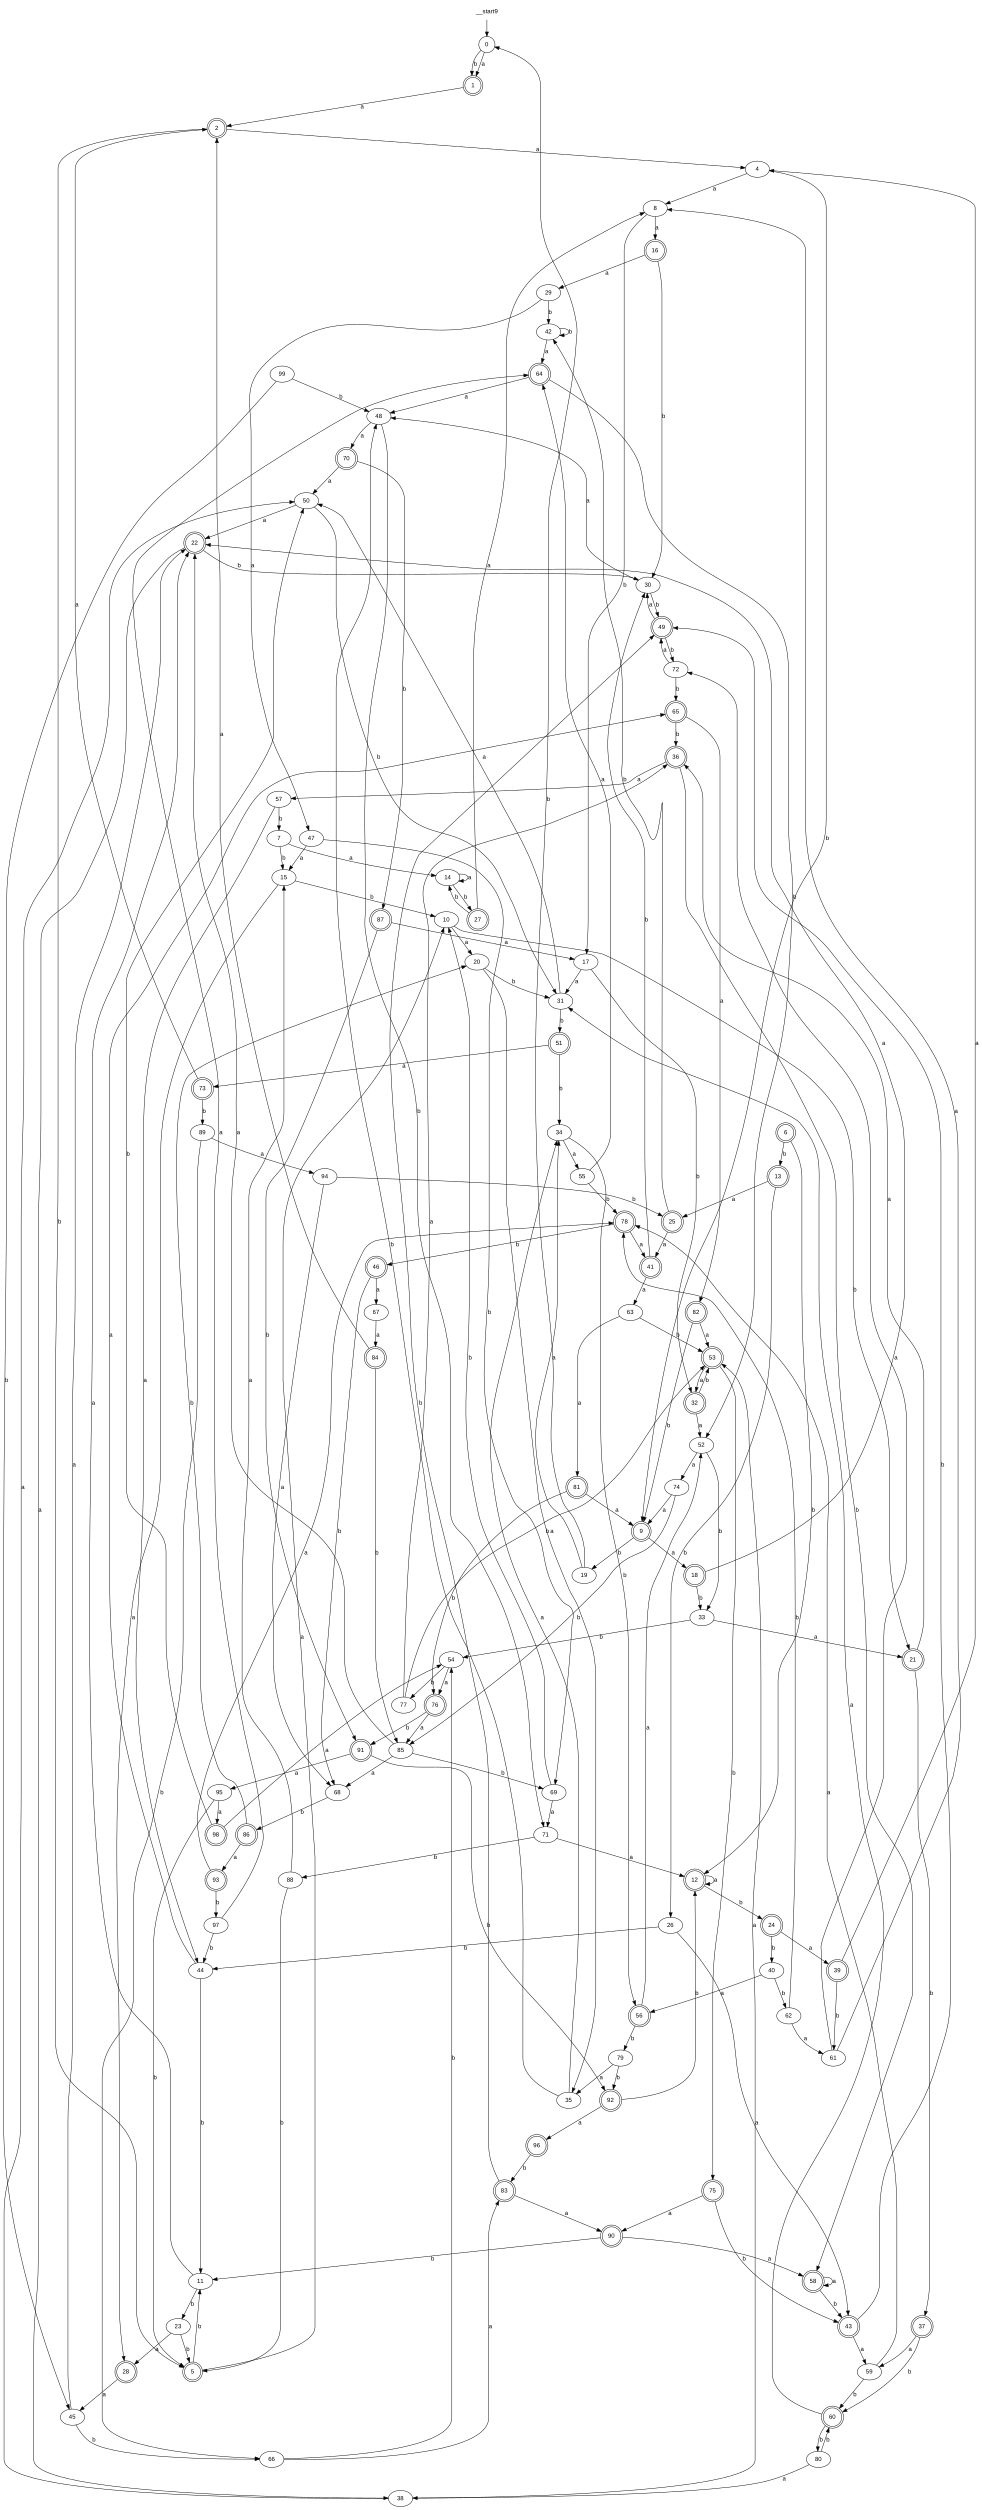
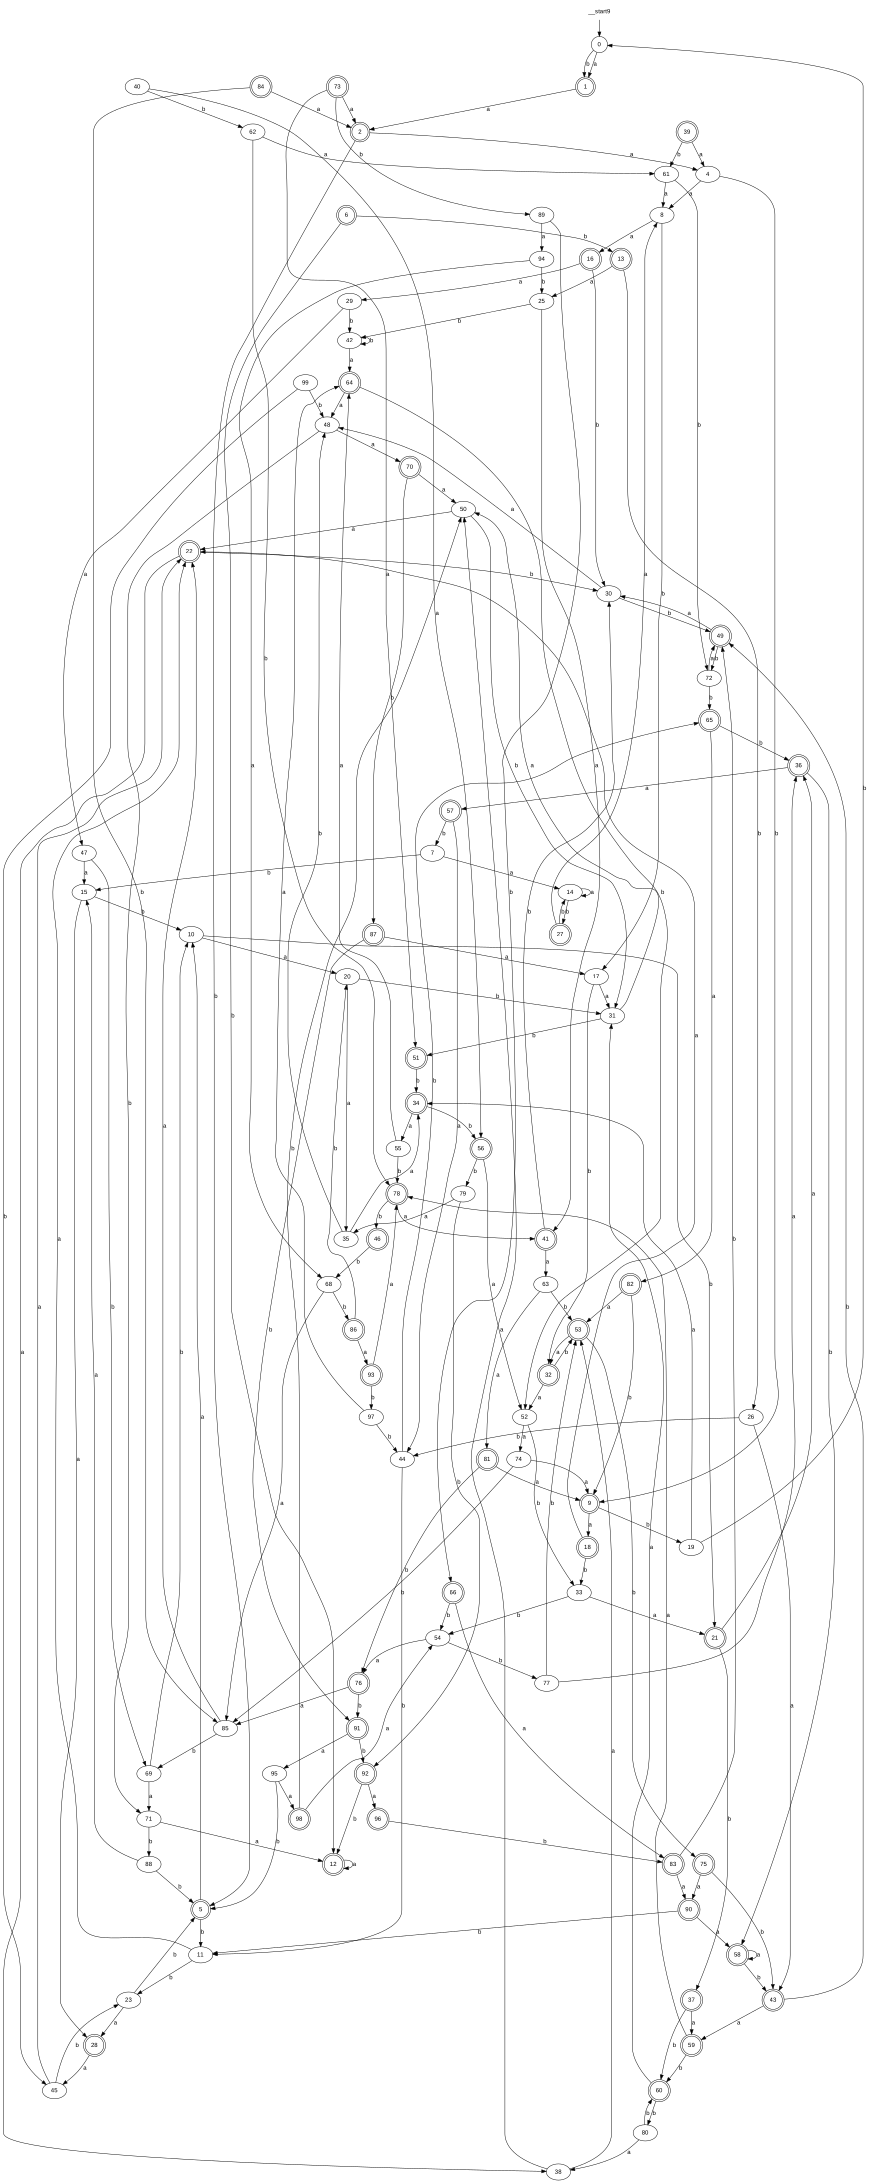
node "57": shape ellipse -> doublecircle
edge "51" -> "73": reversed
node "34": shape ellipse -> doublecircle
node "25": shape doublecircle -> ellipse
node "67": removed
edge "44" -> "65": label "a" -> "b"
edge "61" -> "72": label "a" -> "b"
edge "85" -> "68": reversed
node "24": removed
node "59": shape ellipse -> doublecircle
edge "45" -> "66": now "45" -> "23"
node "66": shape ellipse -> doublecircle
